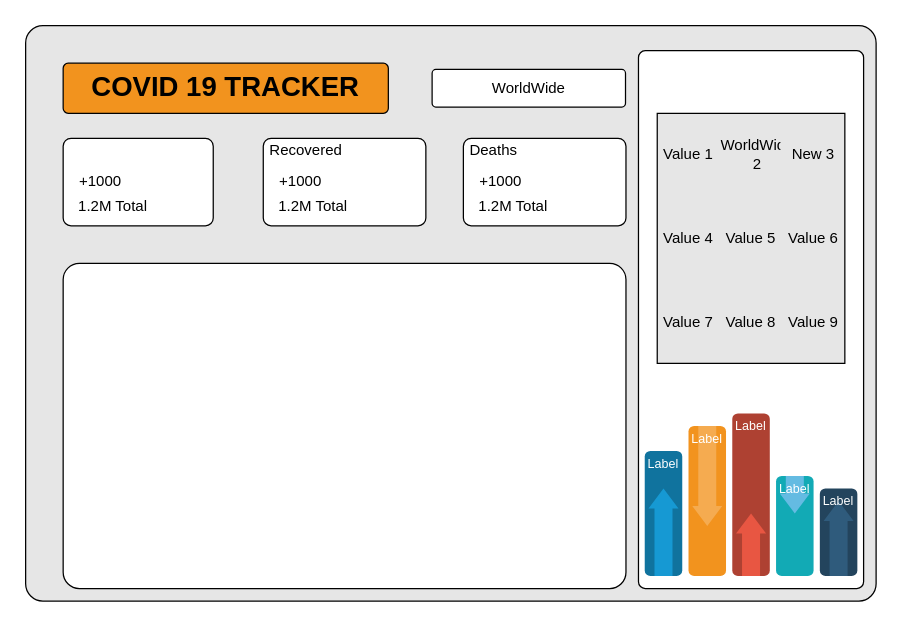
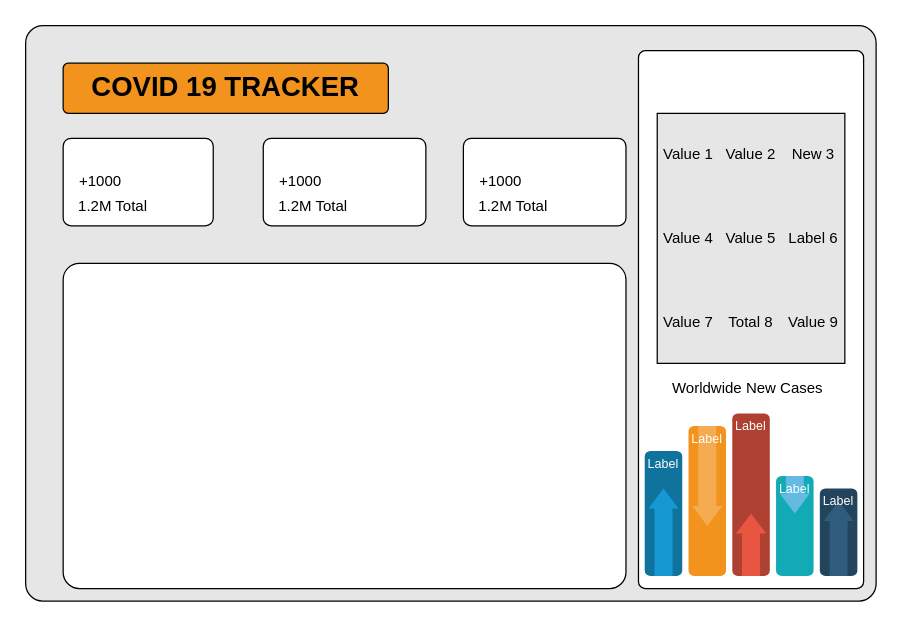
node "WorldWide": removed
node "Recovered": removed
node "Deaths": removed
node "WorldWide 2": label "WorldWide 2" -> "Value 2"
node "Value 6": label "Value 6" -> "Label 6"
node "Value 8": label "Value 8" -> "Total 8"
node "Worldwide New Cases": added
